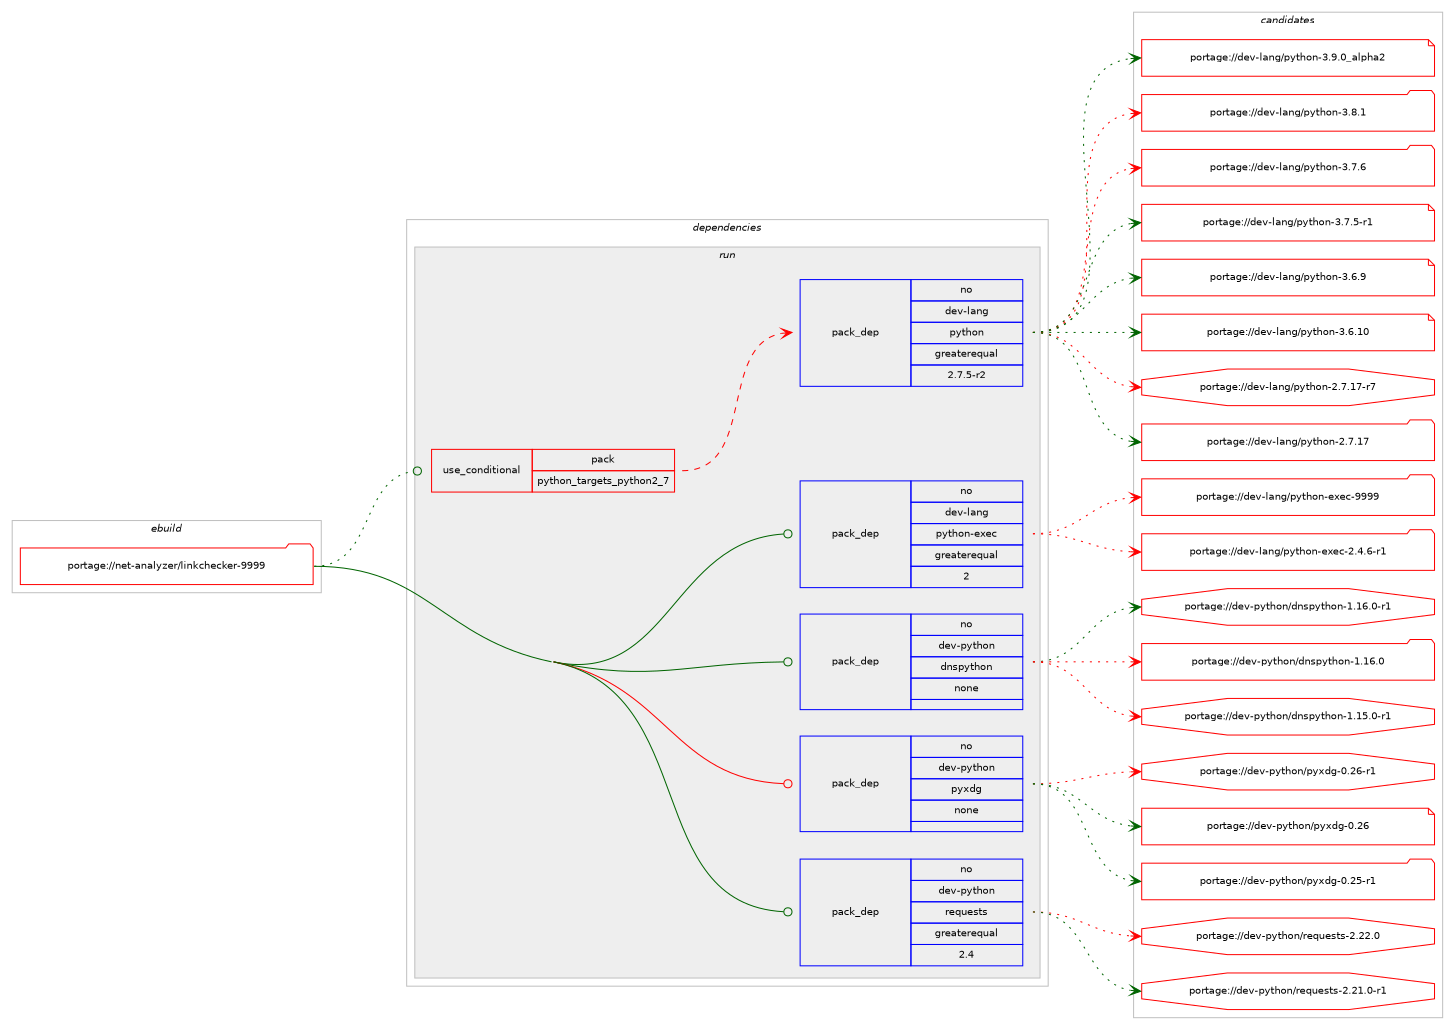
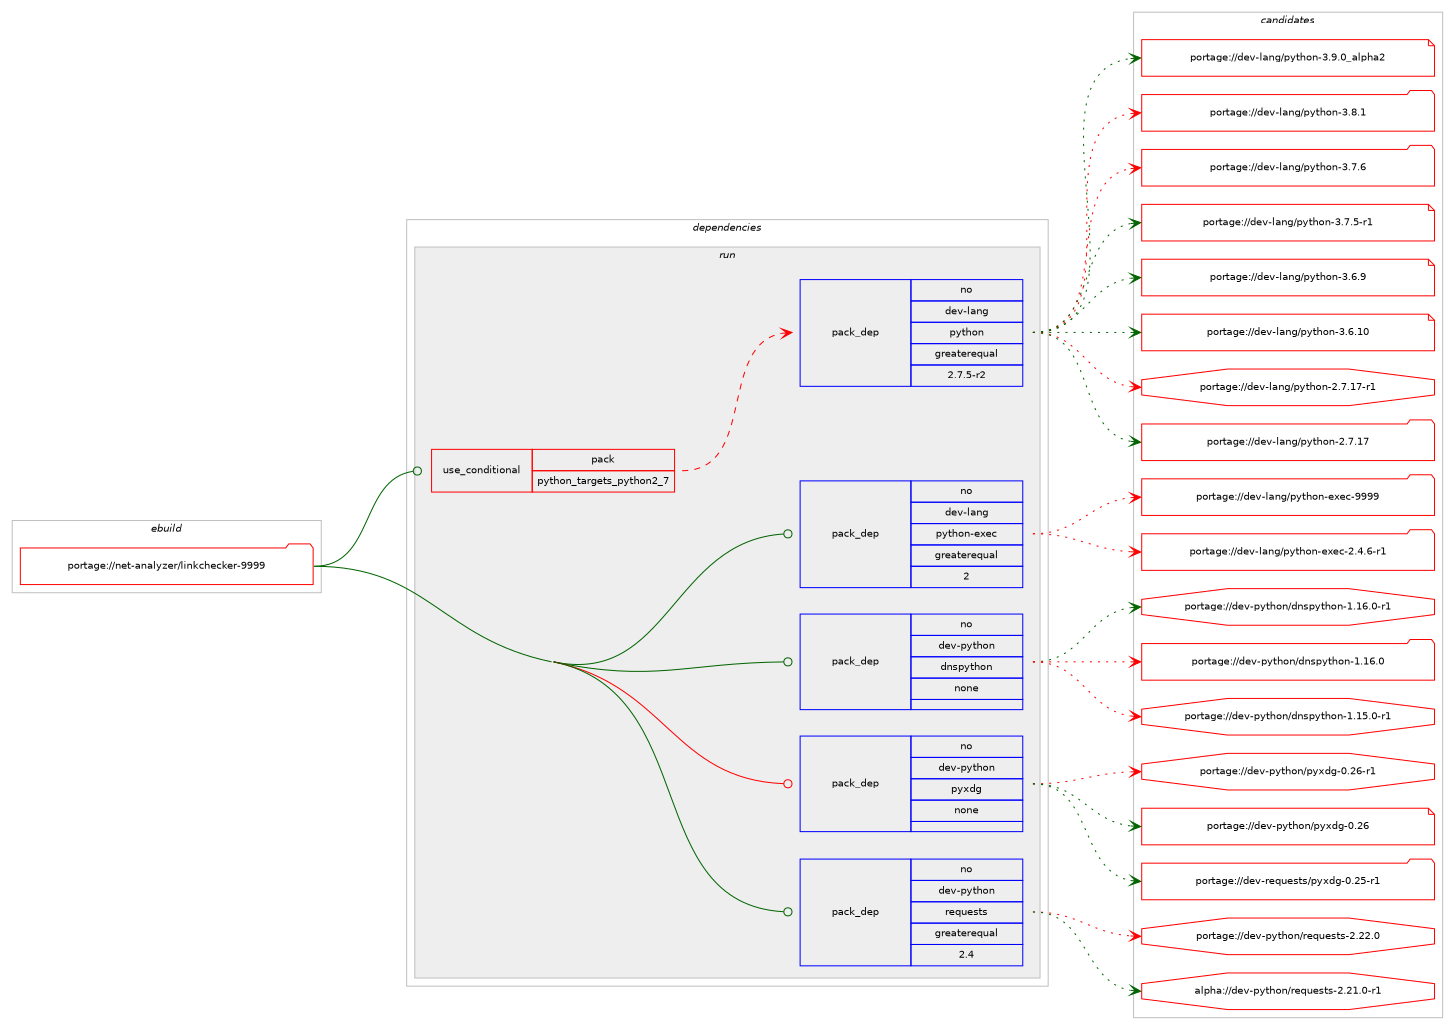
node "portage://dev-lang/python-2.7.17-r7": label "portage://dev-lang/python-2.7.17-r7" -> "portage://dev-lang/python-2.7.17-r1"
edge "portage://net-analyzer/linkchecker-9999" -> "use_conditional": style dotted -> solid
node "portage://dev-python/pyxdg-0.25-r1": label "portage://dev-python/pyxdg-0.25-r1" -> "portage://dev-requests/pyxdg-0.25-r1"
node "portage://dev-python/requests-2.21.0-r1": label "portage://dev-python/requests-2.21.0-r1" -> "alpha://dev-python/requests-2.21.0-r1"
